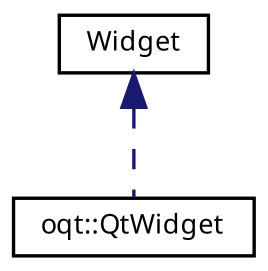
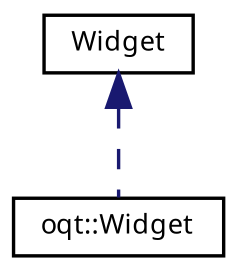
node "oqt::QtWidget": label "oqt::QtWidget" -> "oqt::Widget"
